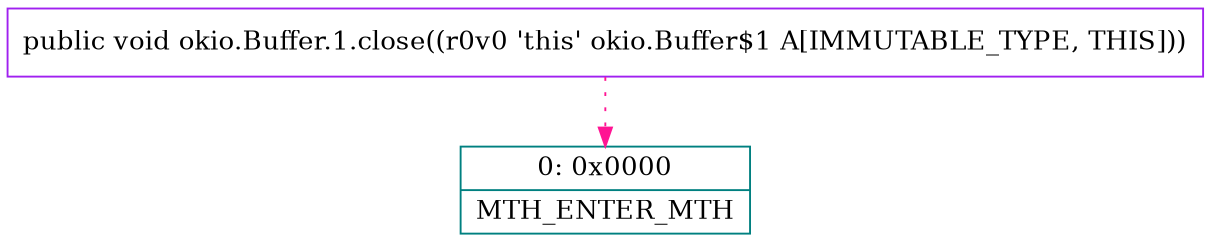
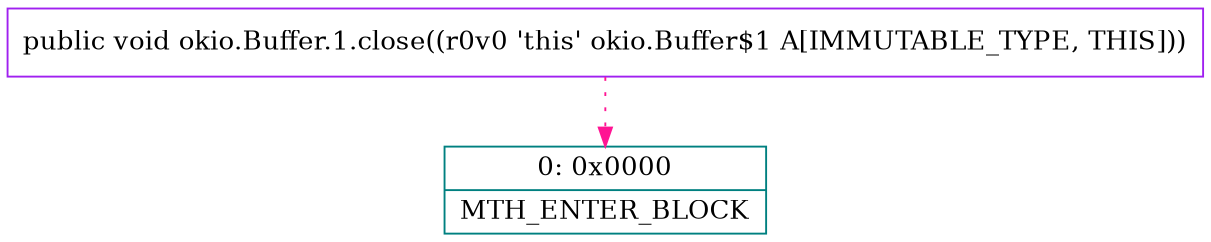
node "0: 0x0000": text "MTH_ENTER_MTH" -> "MTH_ENTER_BLOCK"
